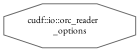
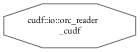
node "cudf::io::orc_reader _options": label "cudf::io::orc_reader _options" -> "cudf::io::orc_reader _cudf"
